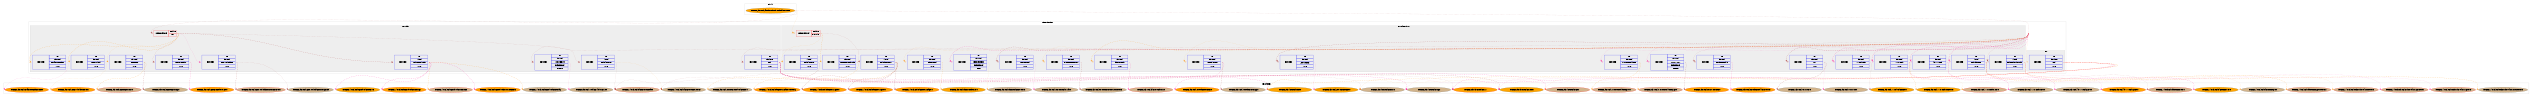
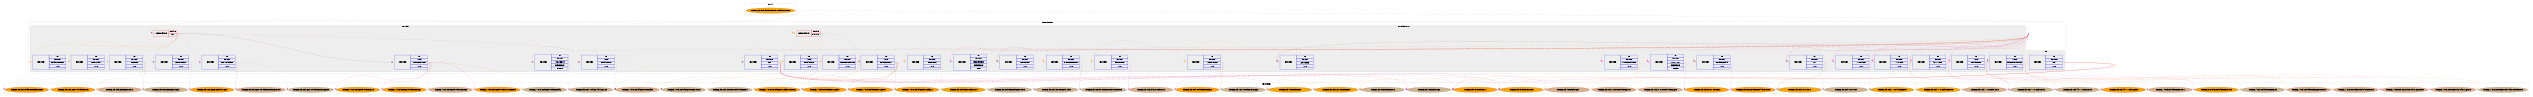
node "portage://dev-perl/URI-1.730.0": fillcolor tan -> orange
node "portage://virtual/perl-File-Spec-3.740.0": label "portage://virtual/perl-File-Spec-3.740.0" -> "portage://examples/perl-File-Spec-3.740.0"
